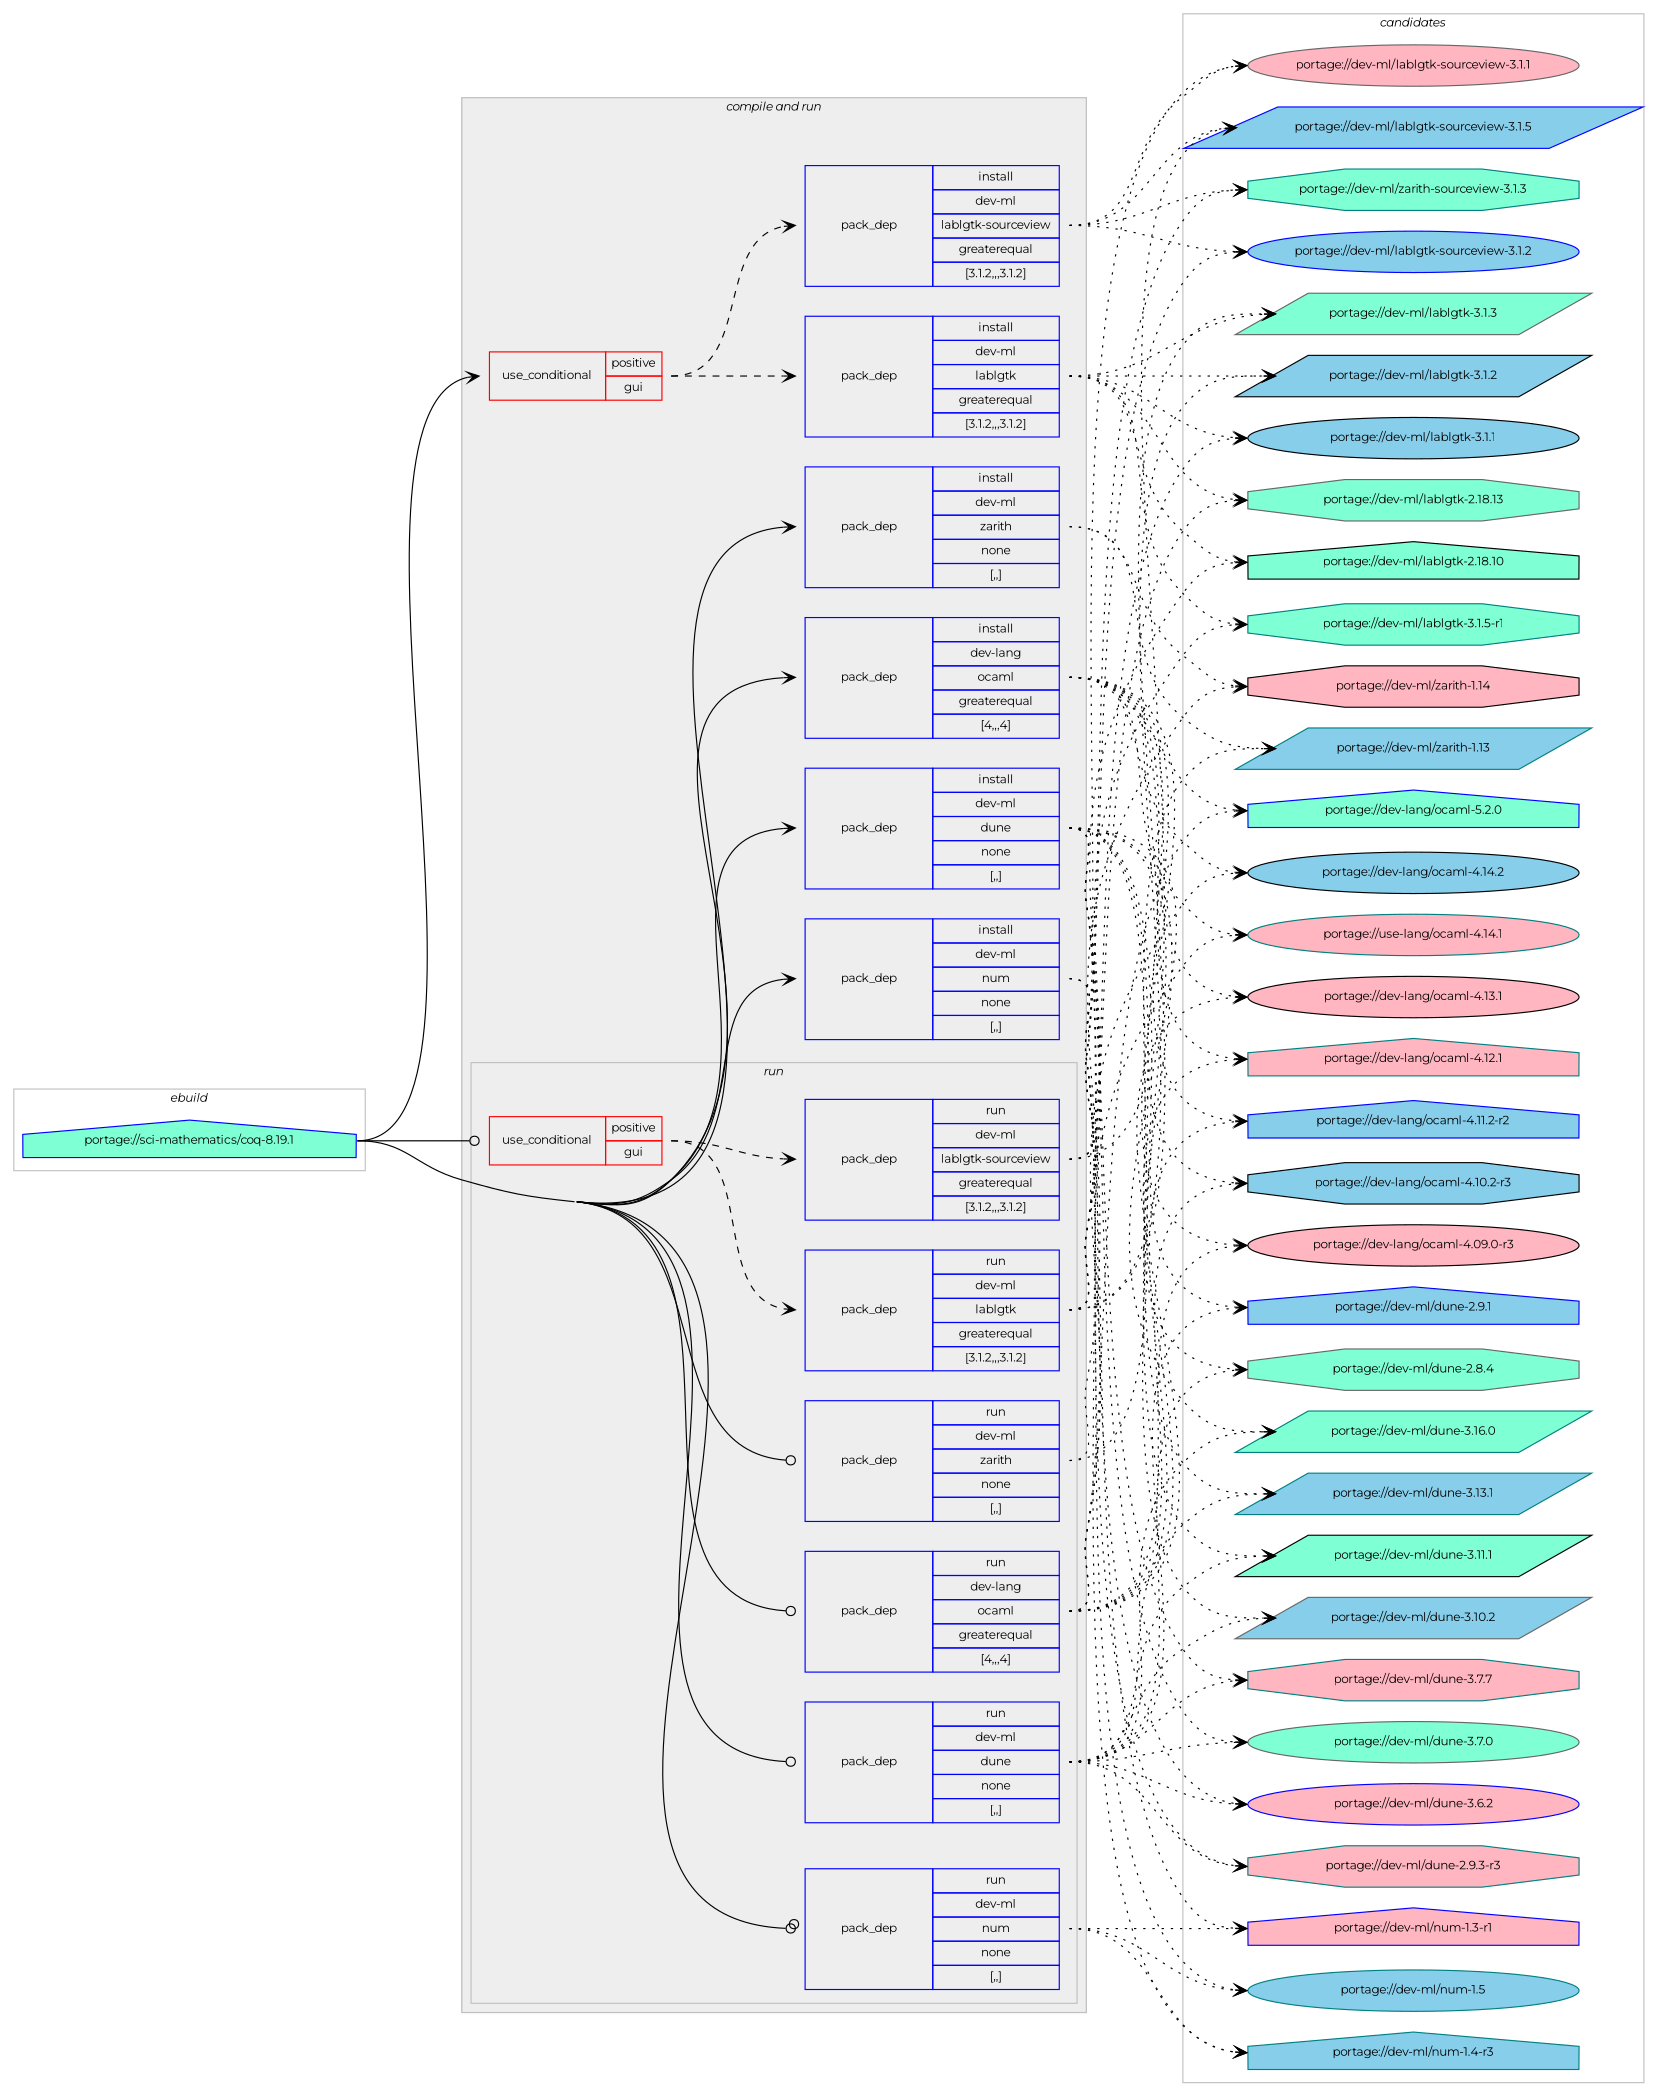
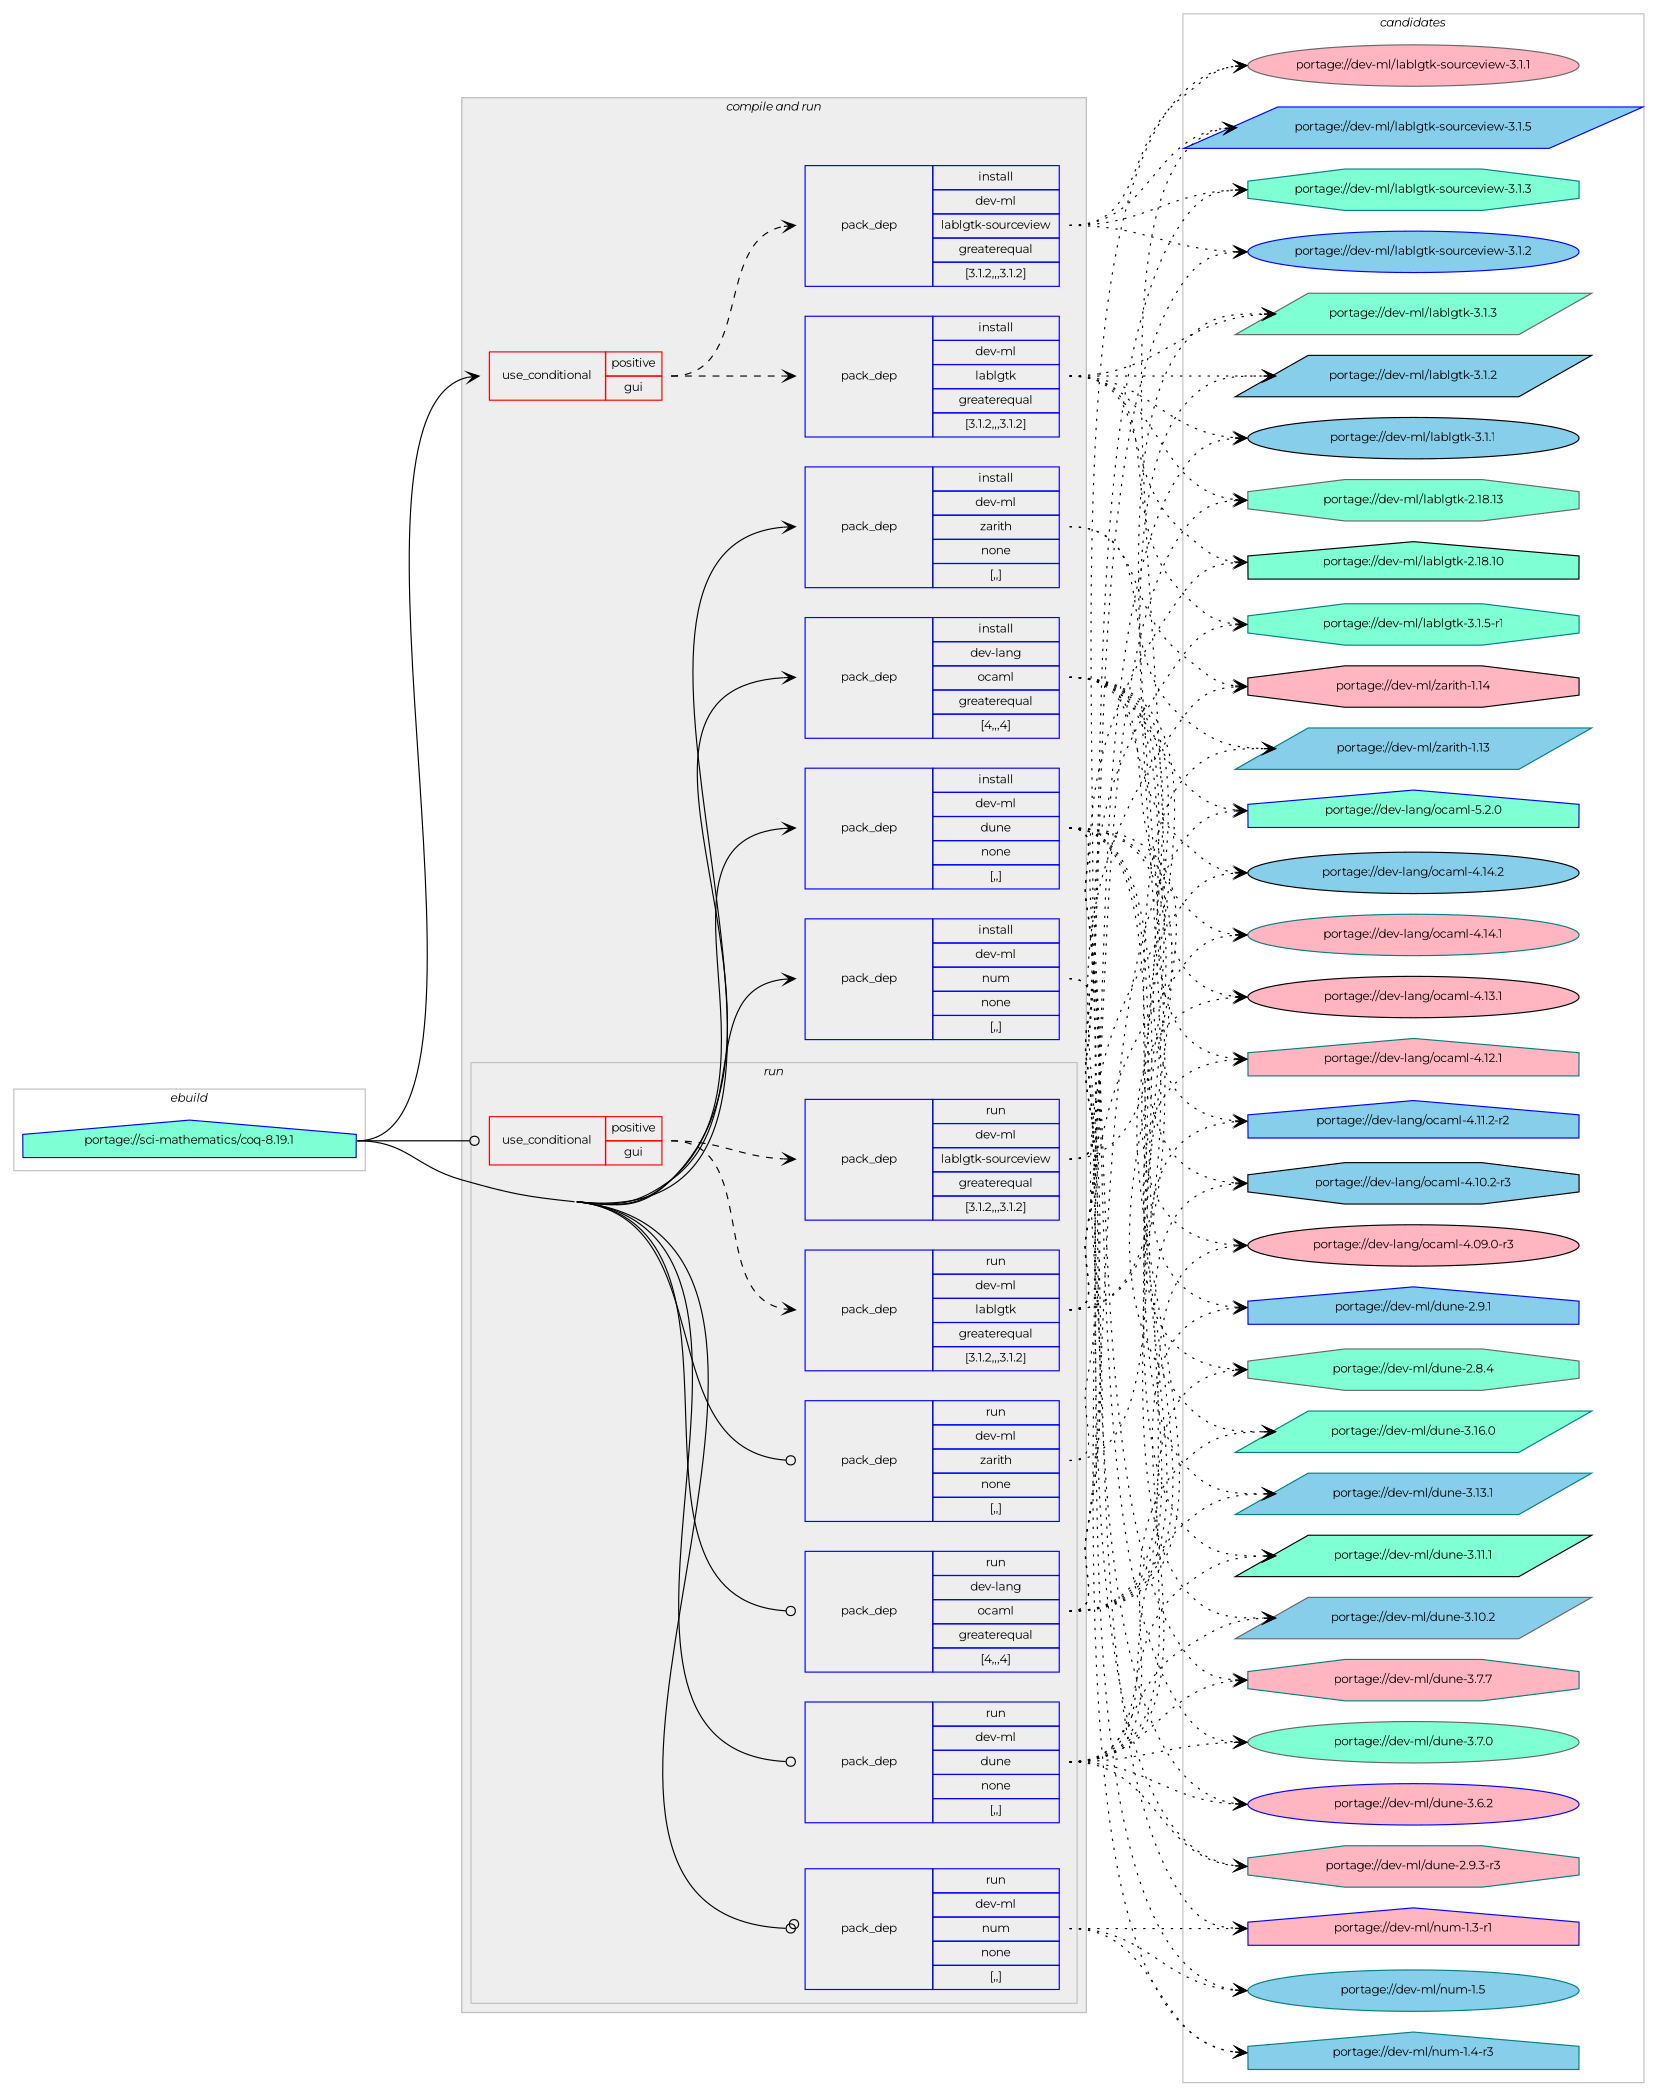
node "portage://dev-ml/zarith-sourceview-3.1.3": label "portage://dev-ml/zarith-sourceview-3.1.3" -> "portage://dev-ml/lablgtk-sourceview-3.1.3"
node "portage://use-lang/ocaml-4.14.1": label "portage://use-lang/ocaml-4.14.1" -> "portage://dev-lang/ocaml-4.14.1"
